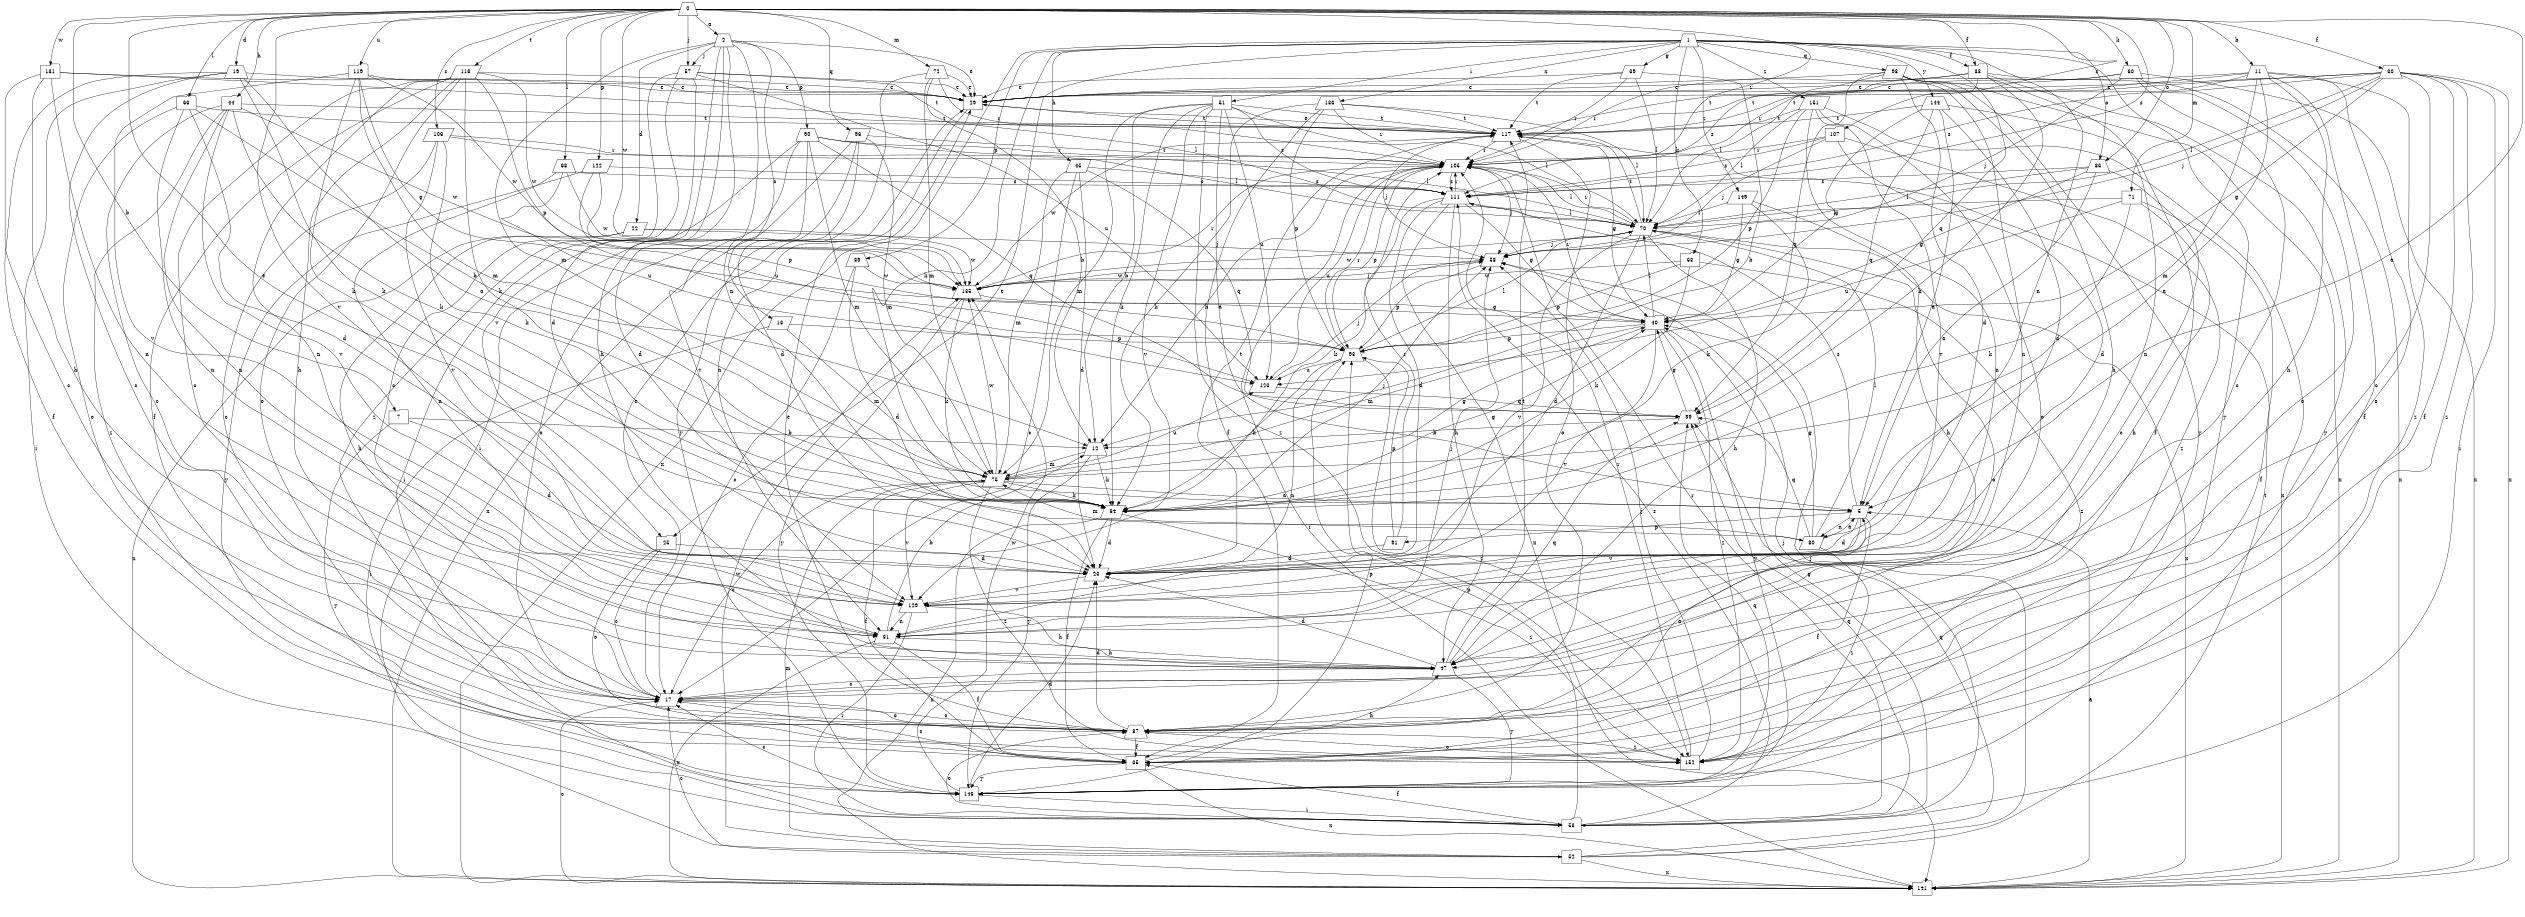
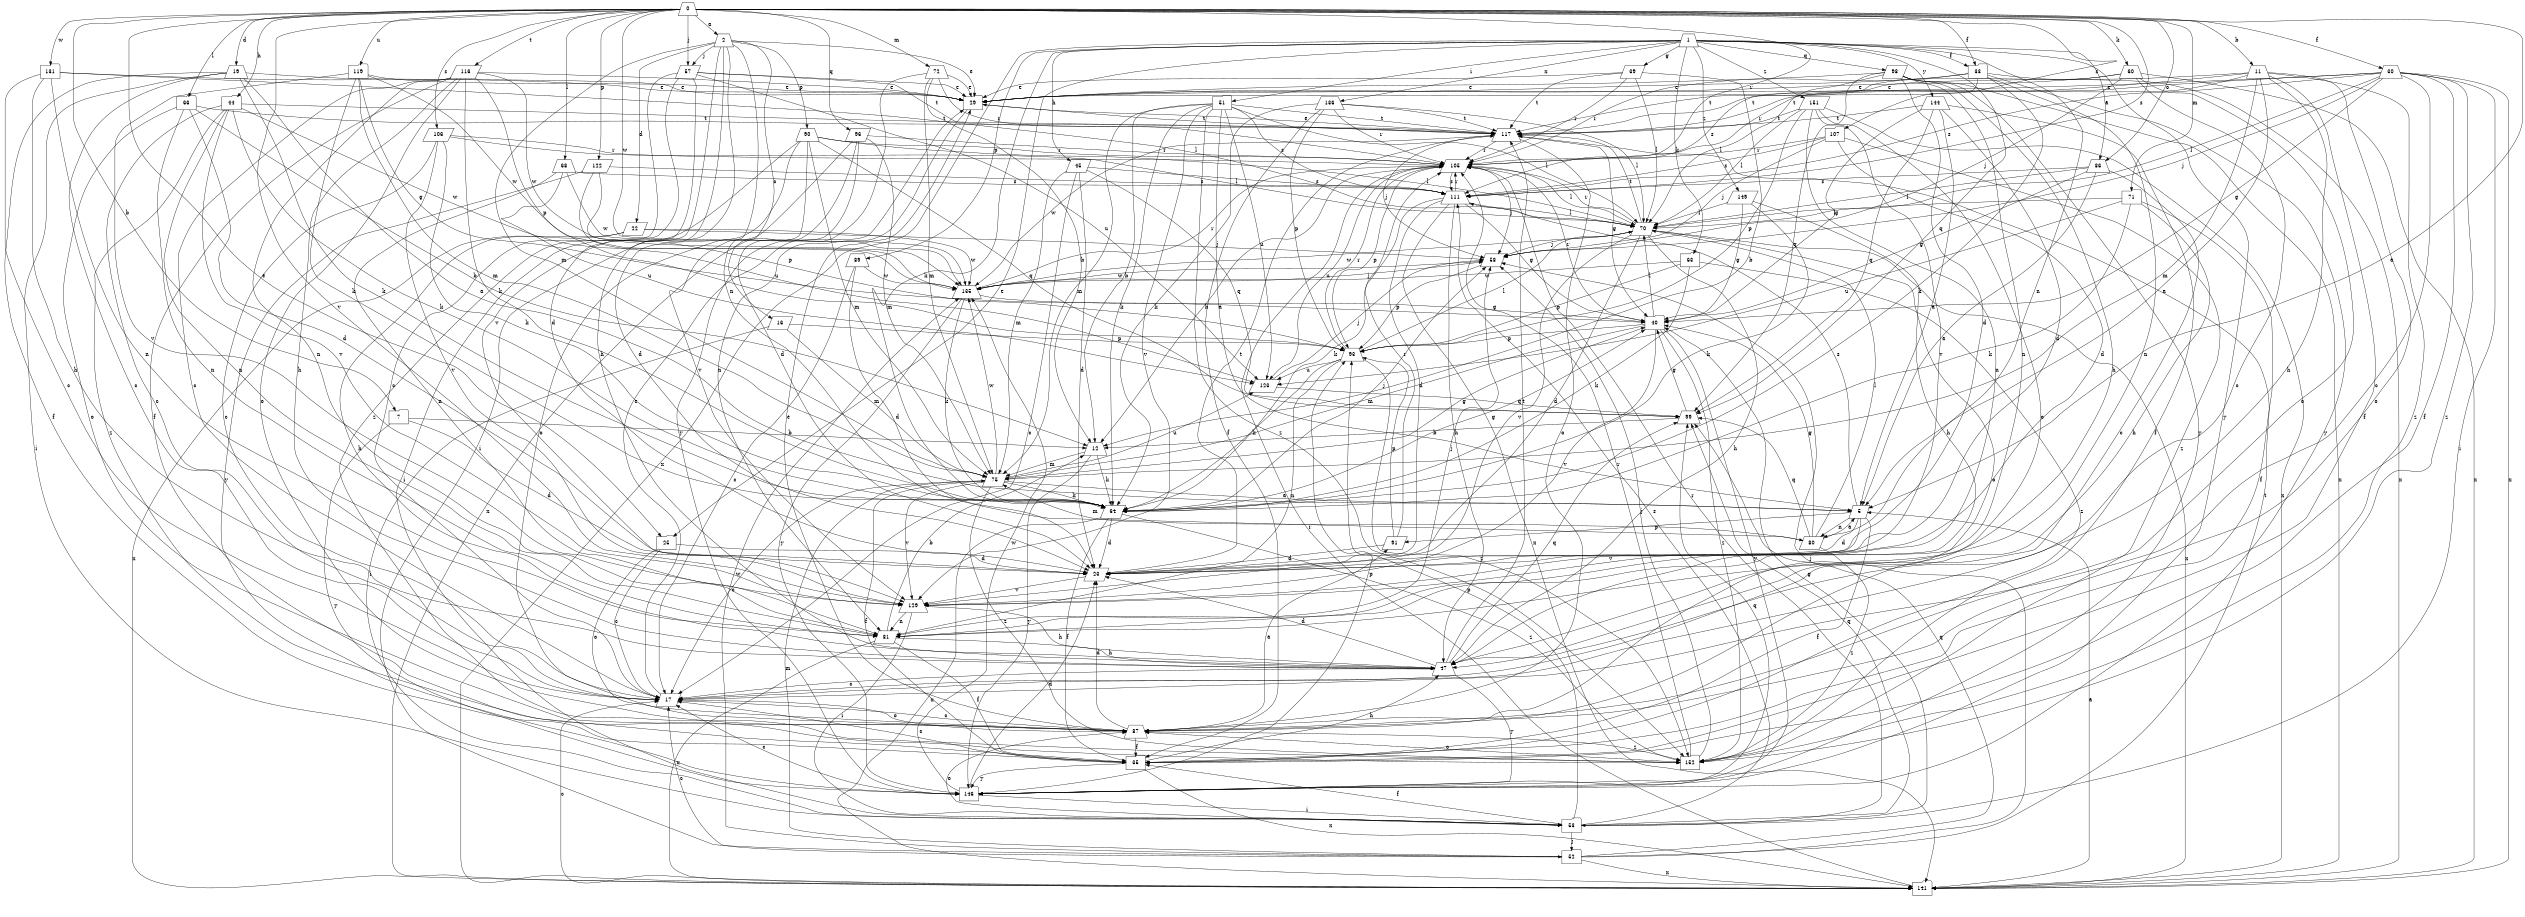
edge "1" -> "86": label "o" -> "a"
edge "53" -> "58": now "53" -> "52"
edge "87" -> "5": now "87" -> "91"
